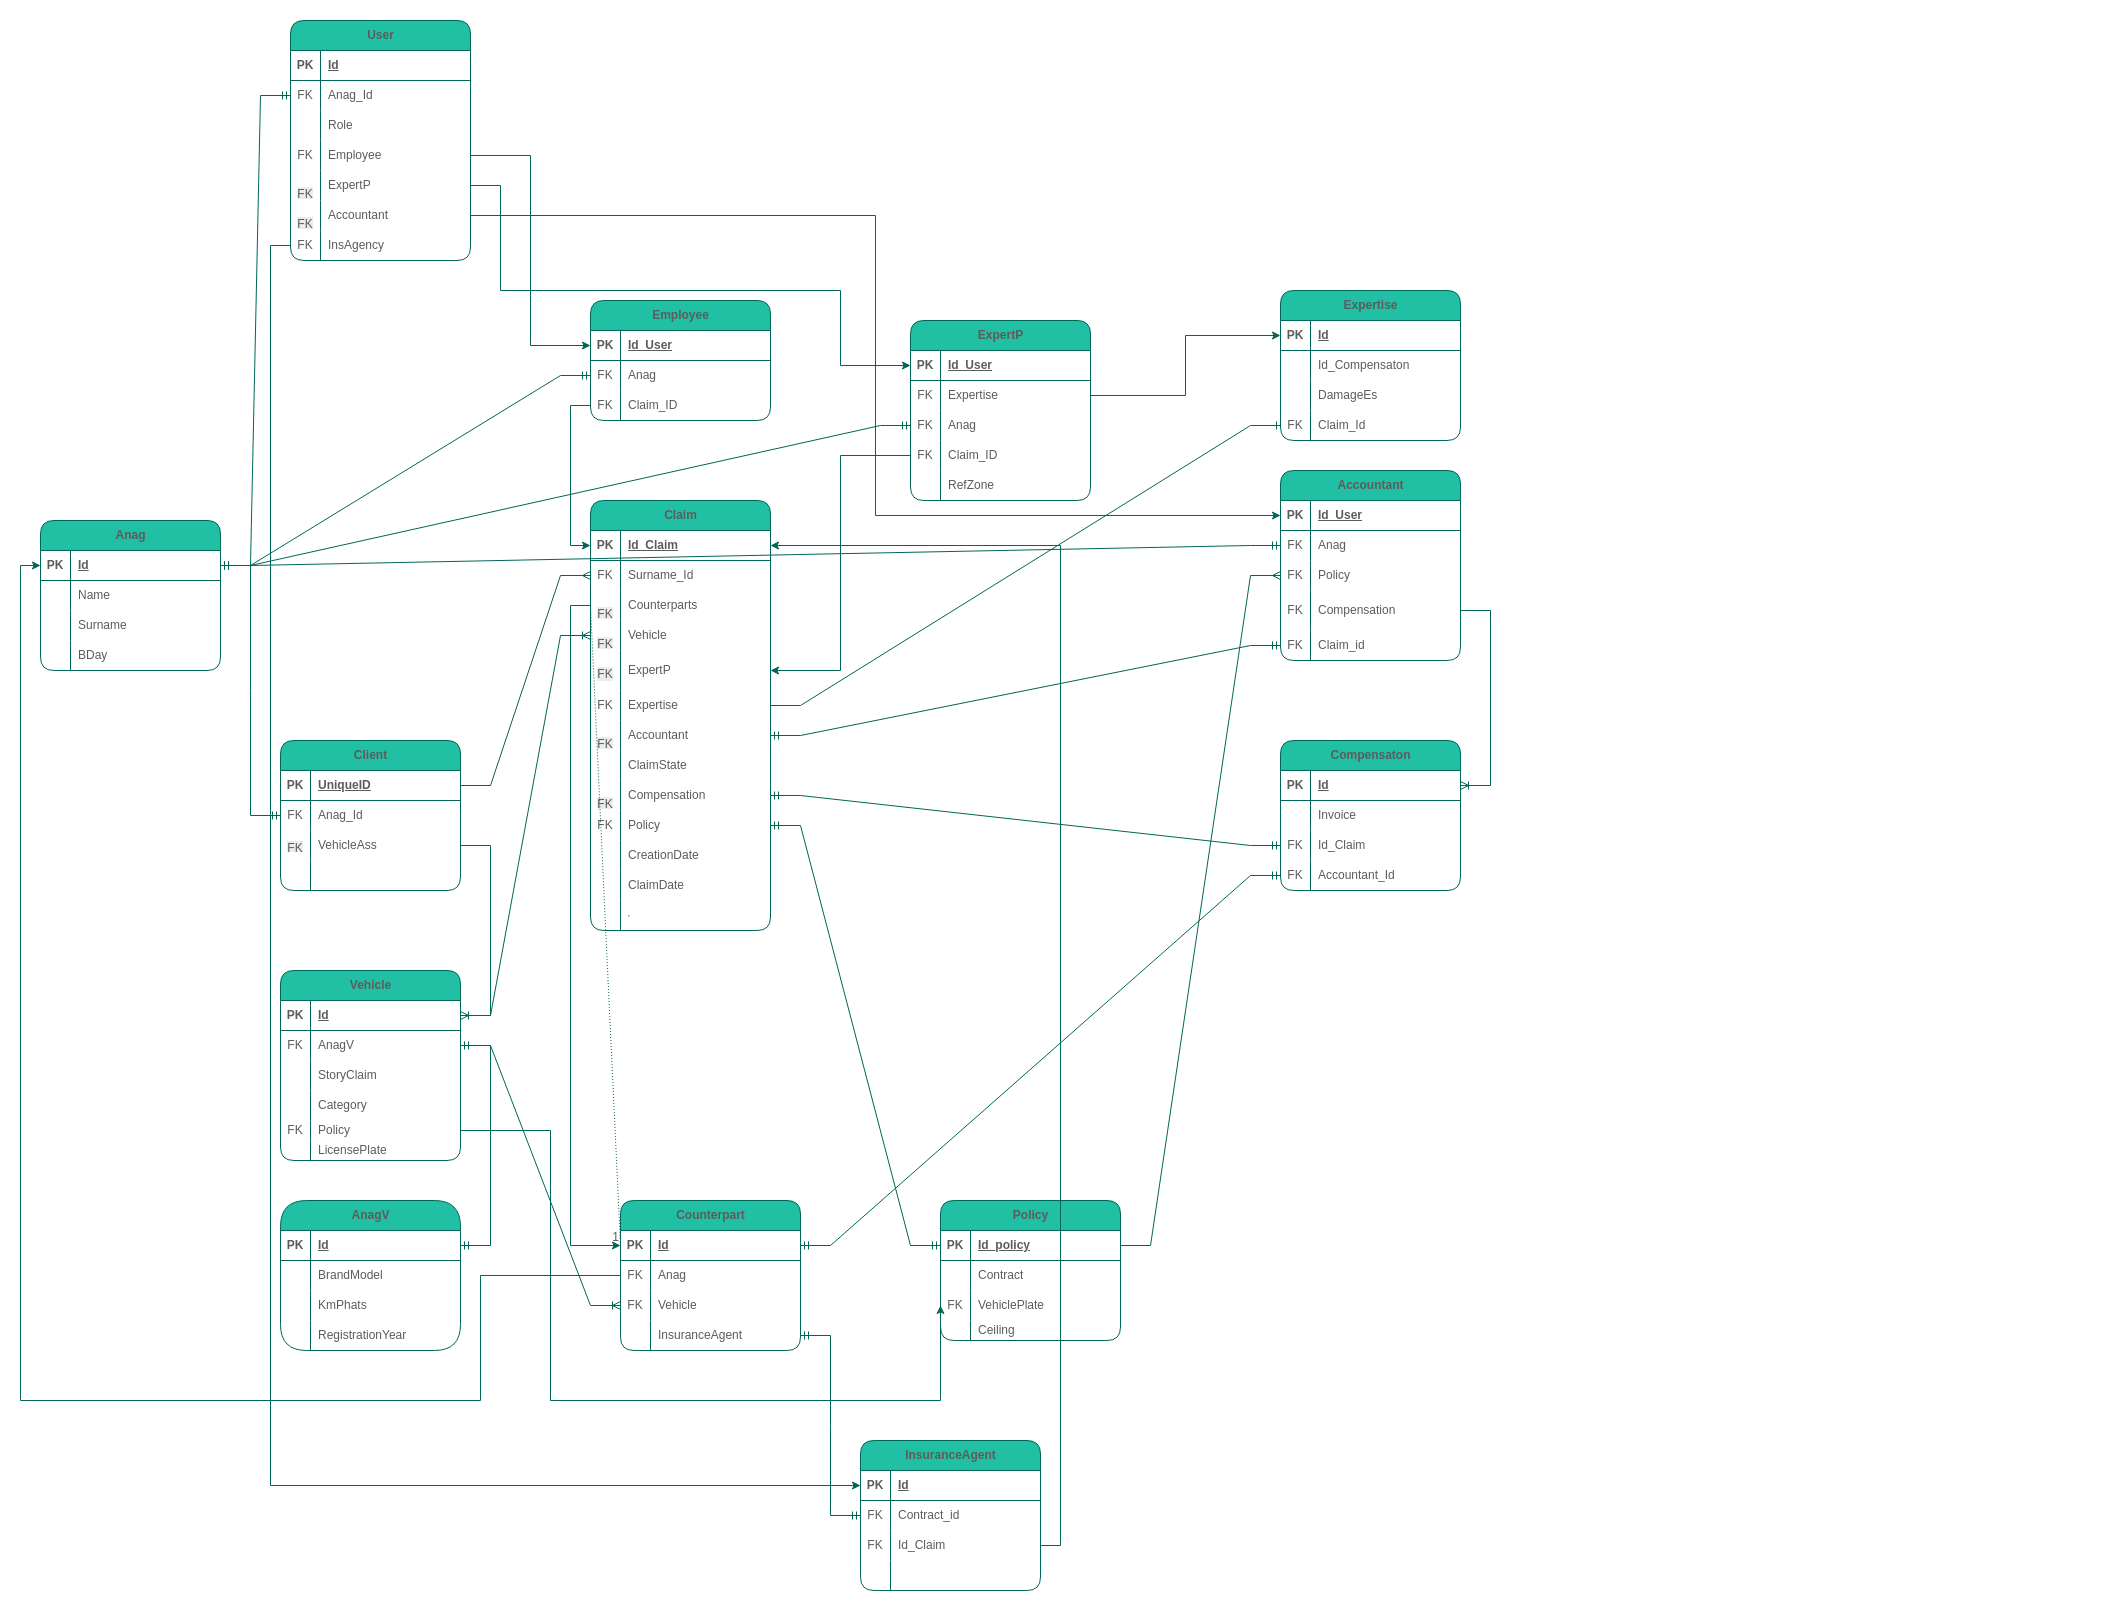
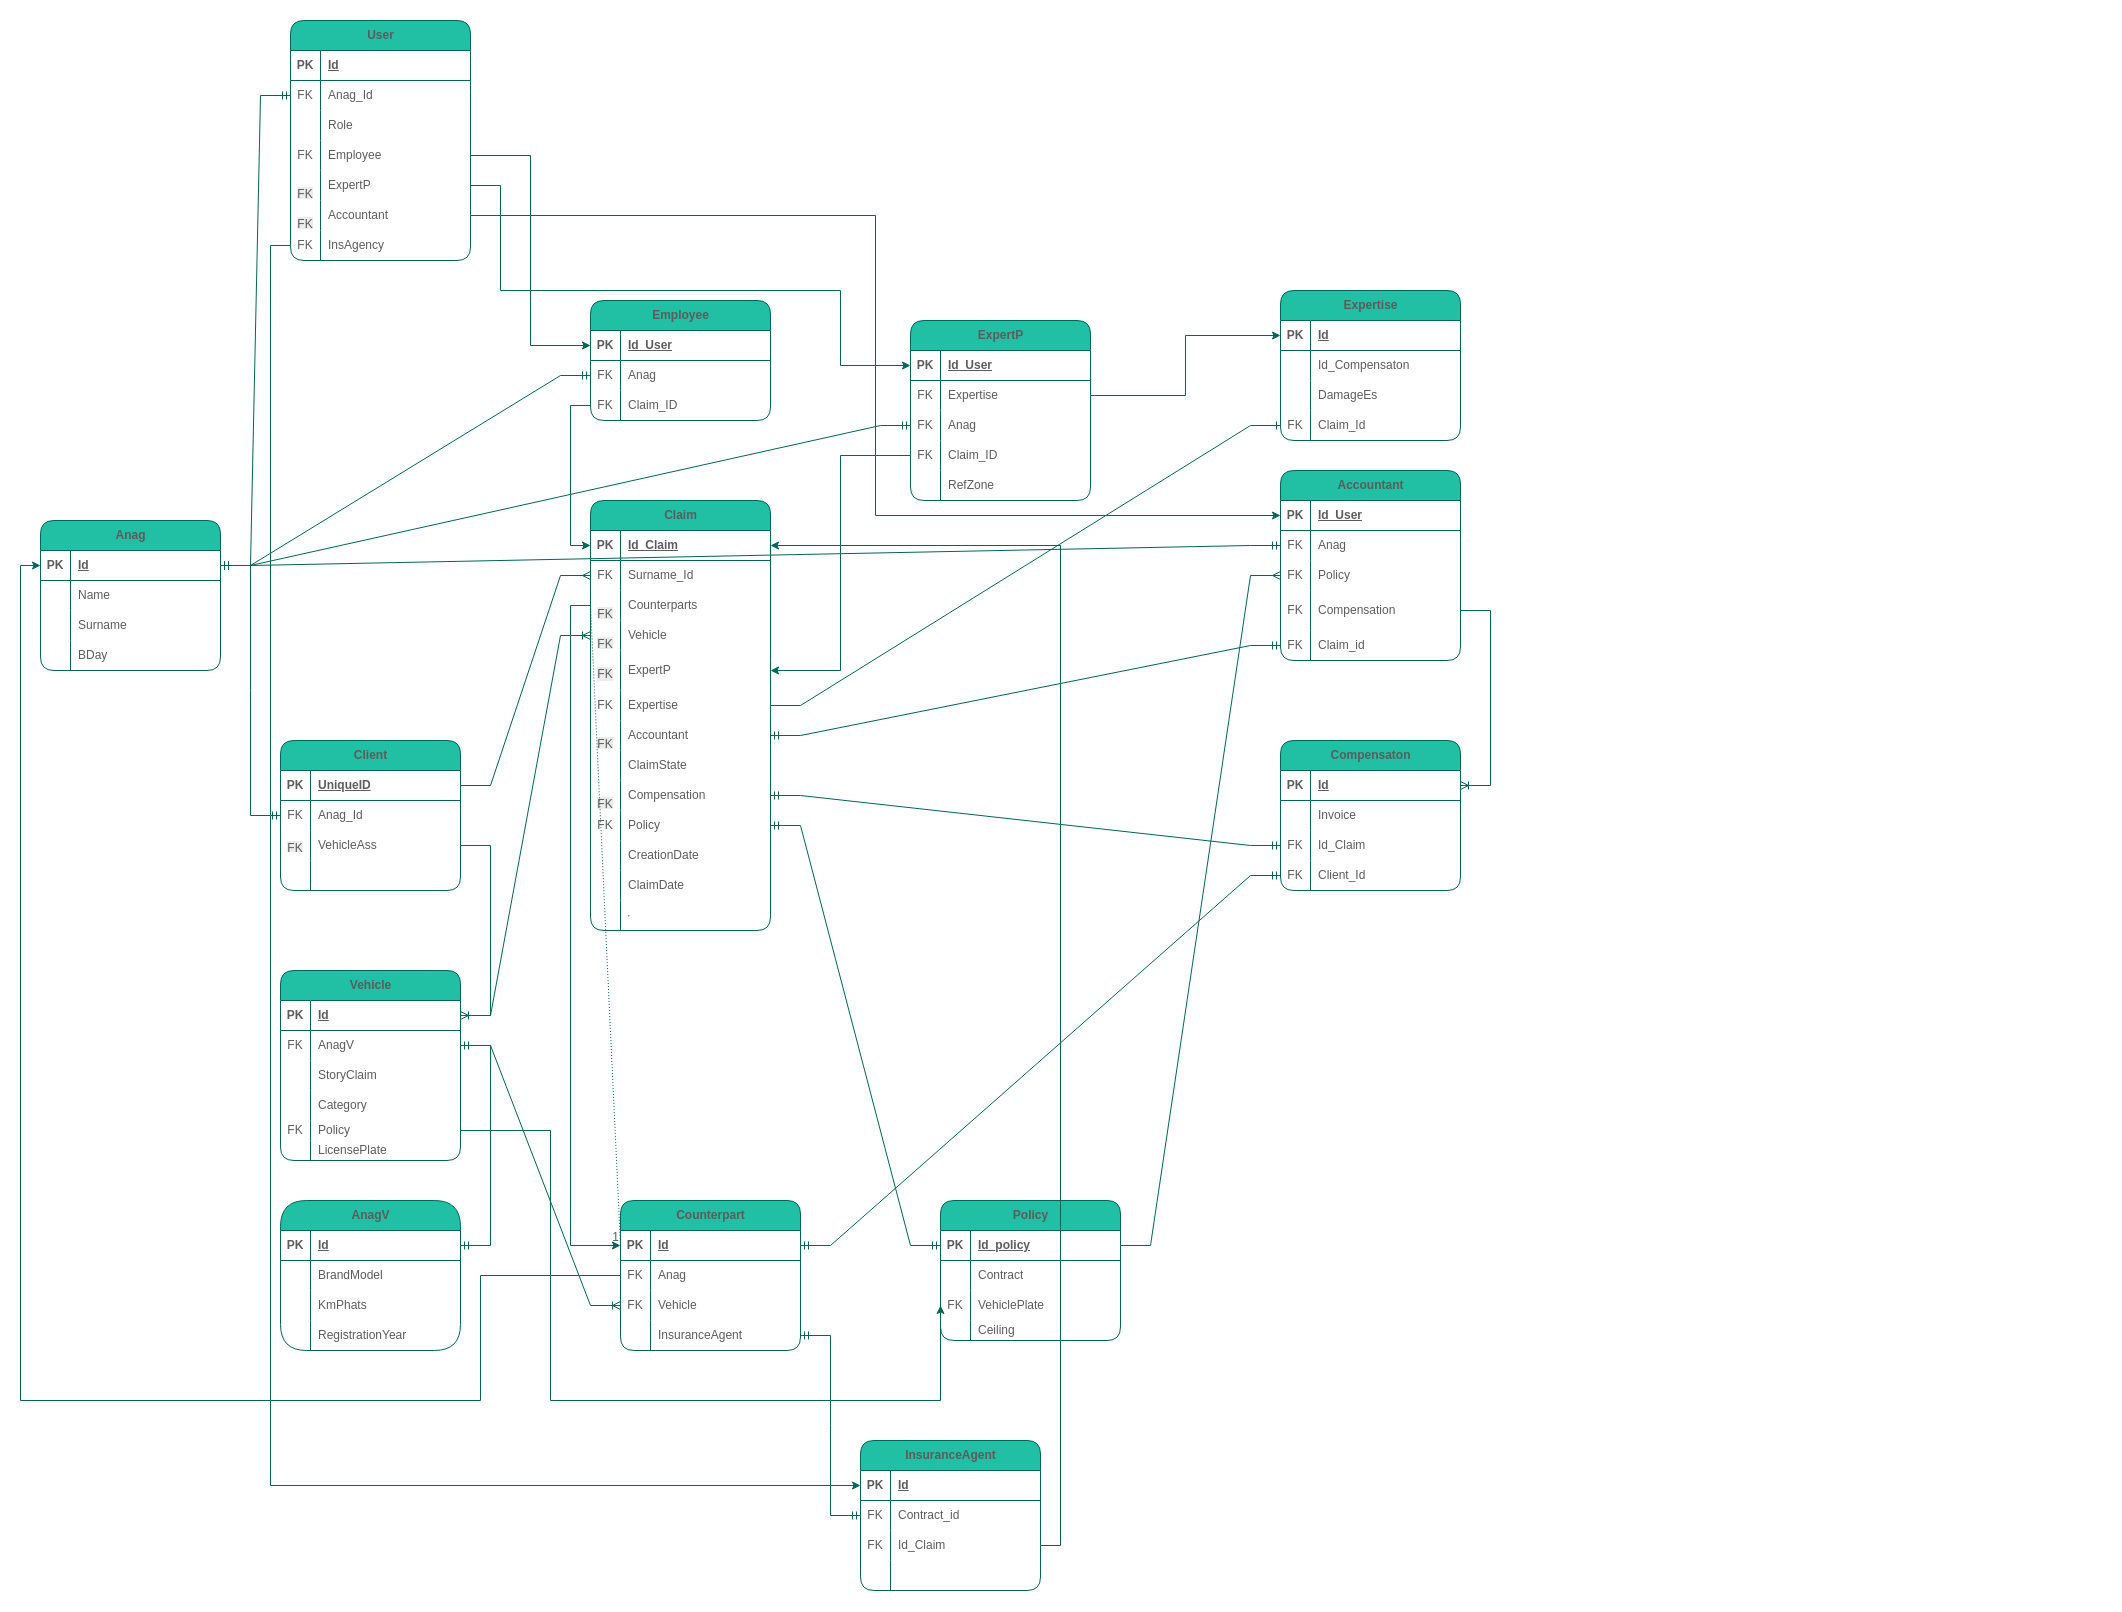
node "Accountant_Id": label "Accountant_Id" -> "Client_Id"
